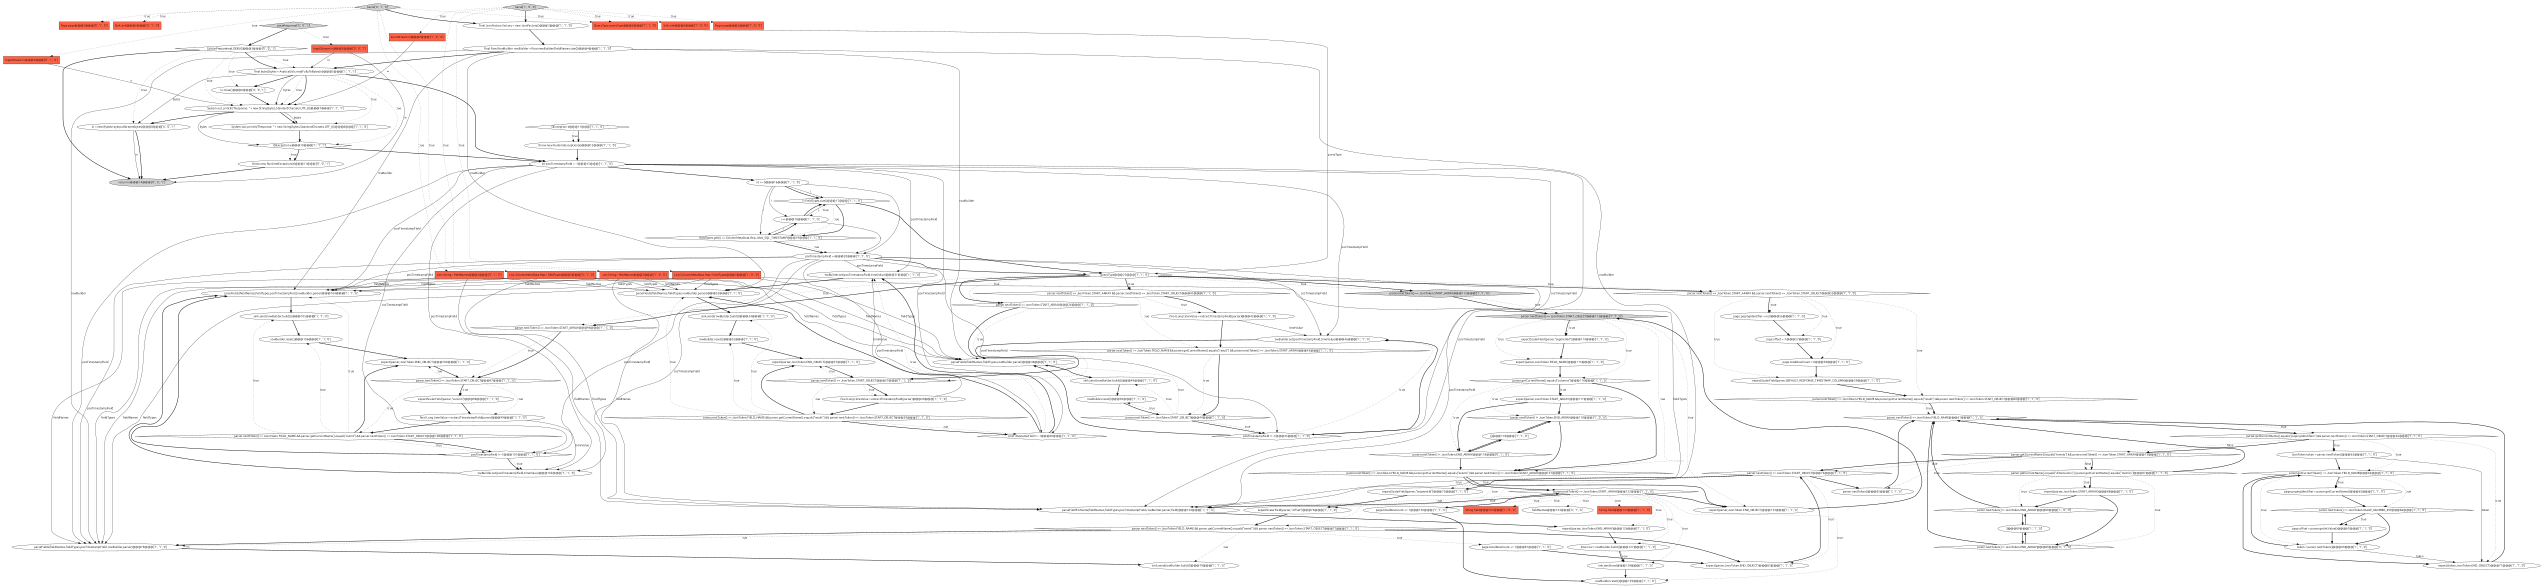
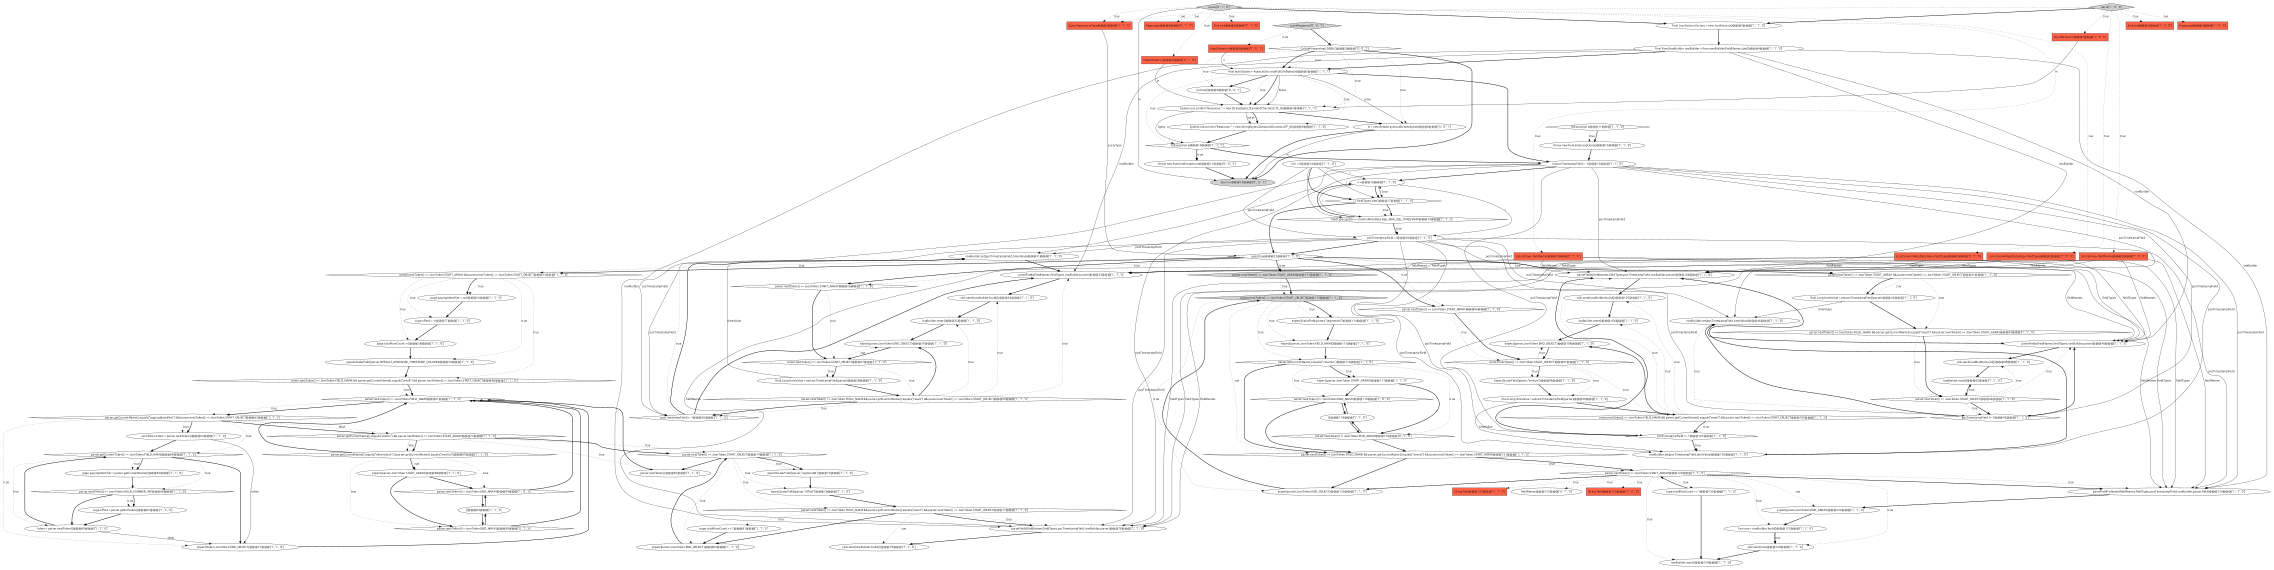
edge "InputStream in@@@2@@@['0', '0', '1']" -> "return in@@@14@@@['0', '0', '1']": now "parse['0', '1', '0']" -> "return in@@@14@@@['0', '0', '1']"
edge "int posTimestampField = -1@@@15@@@['1', '1', '0']" -> "int i = 0@@@16@@@['1', '1', '0']": now "int posTimestampField = -1@@@15@@@['1', '1', '0']" -> "i++@@@18@@@['1', '1', '0']"
